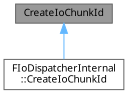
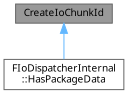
node "FIoDispatcherInternal ::CreateIoChunkId": label "FIoDispatcherInternal ::CreateIoChunkId" -> "FIoDispatcherInternal ::HasPackageData"
